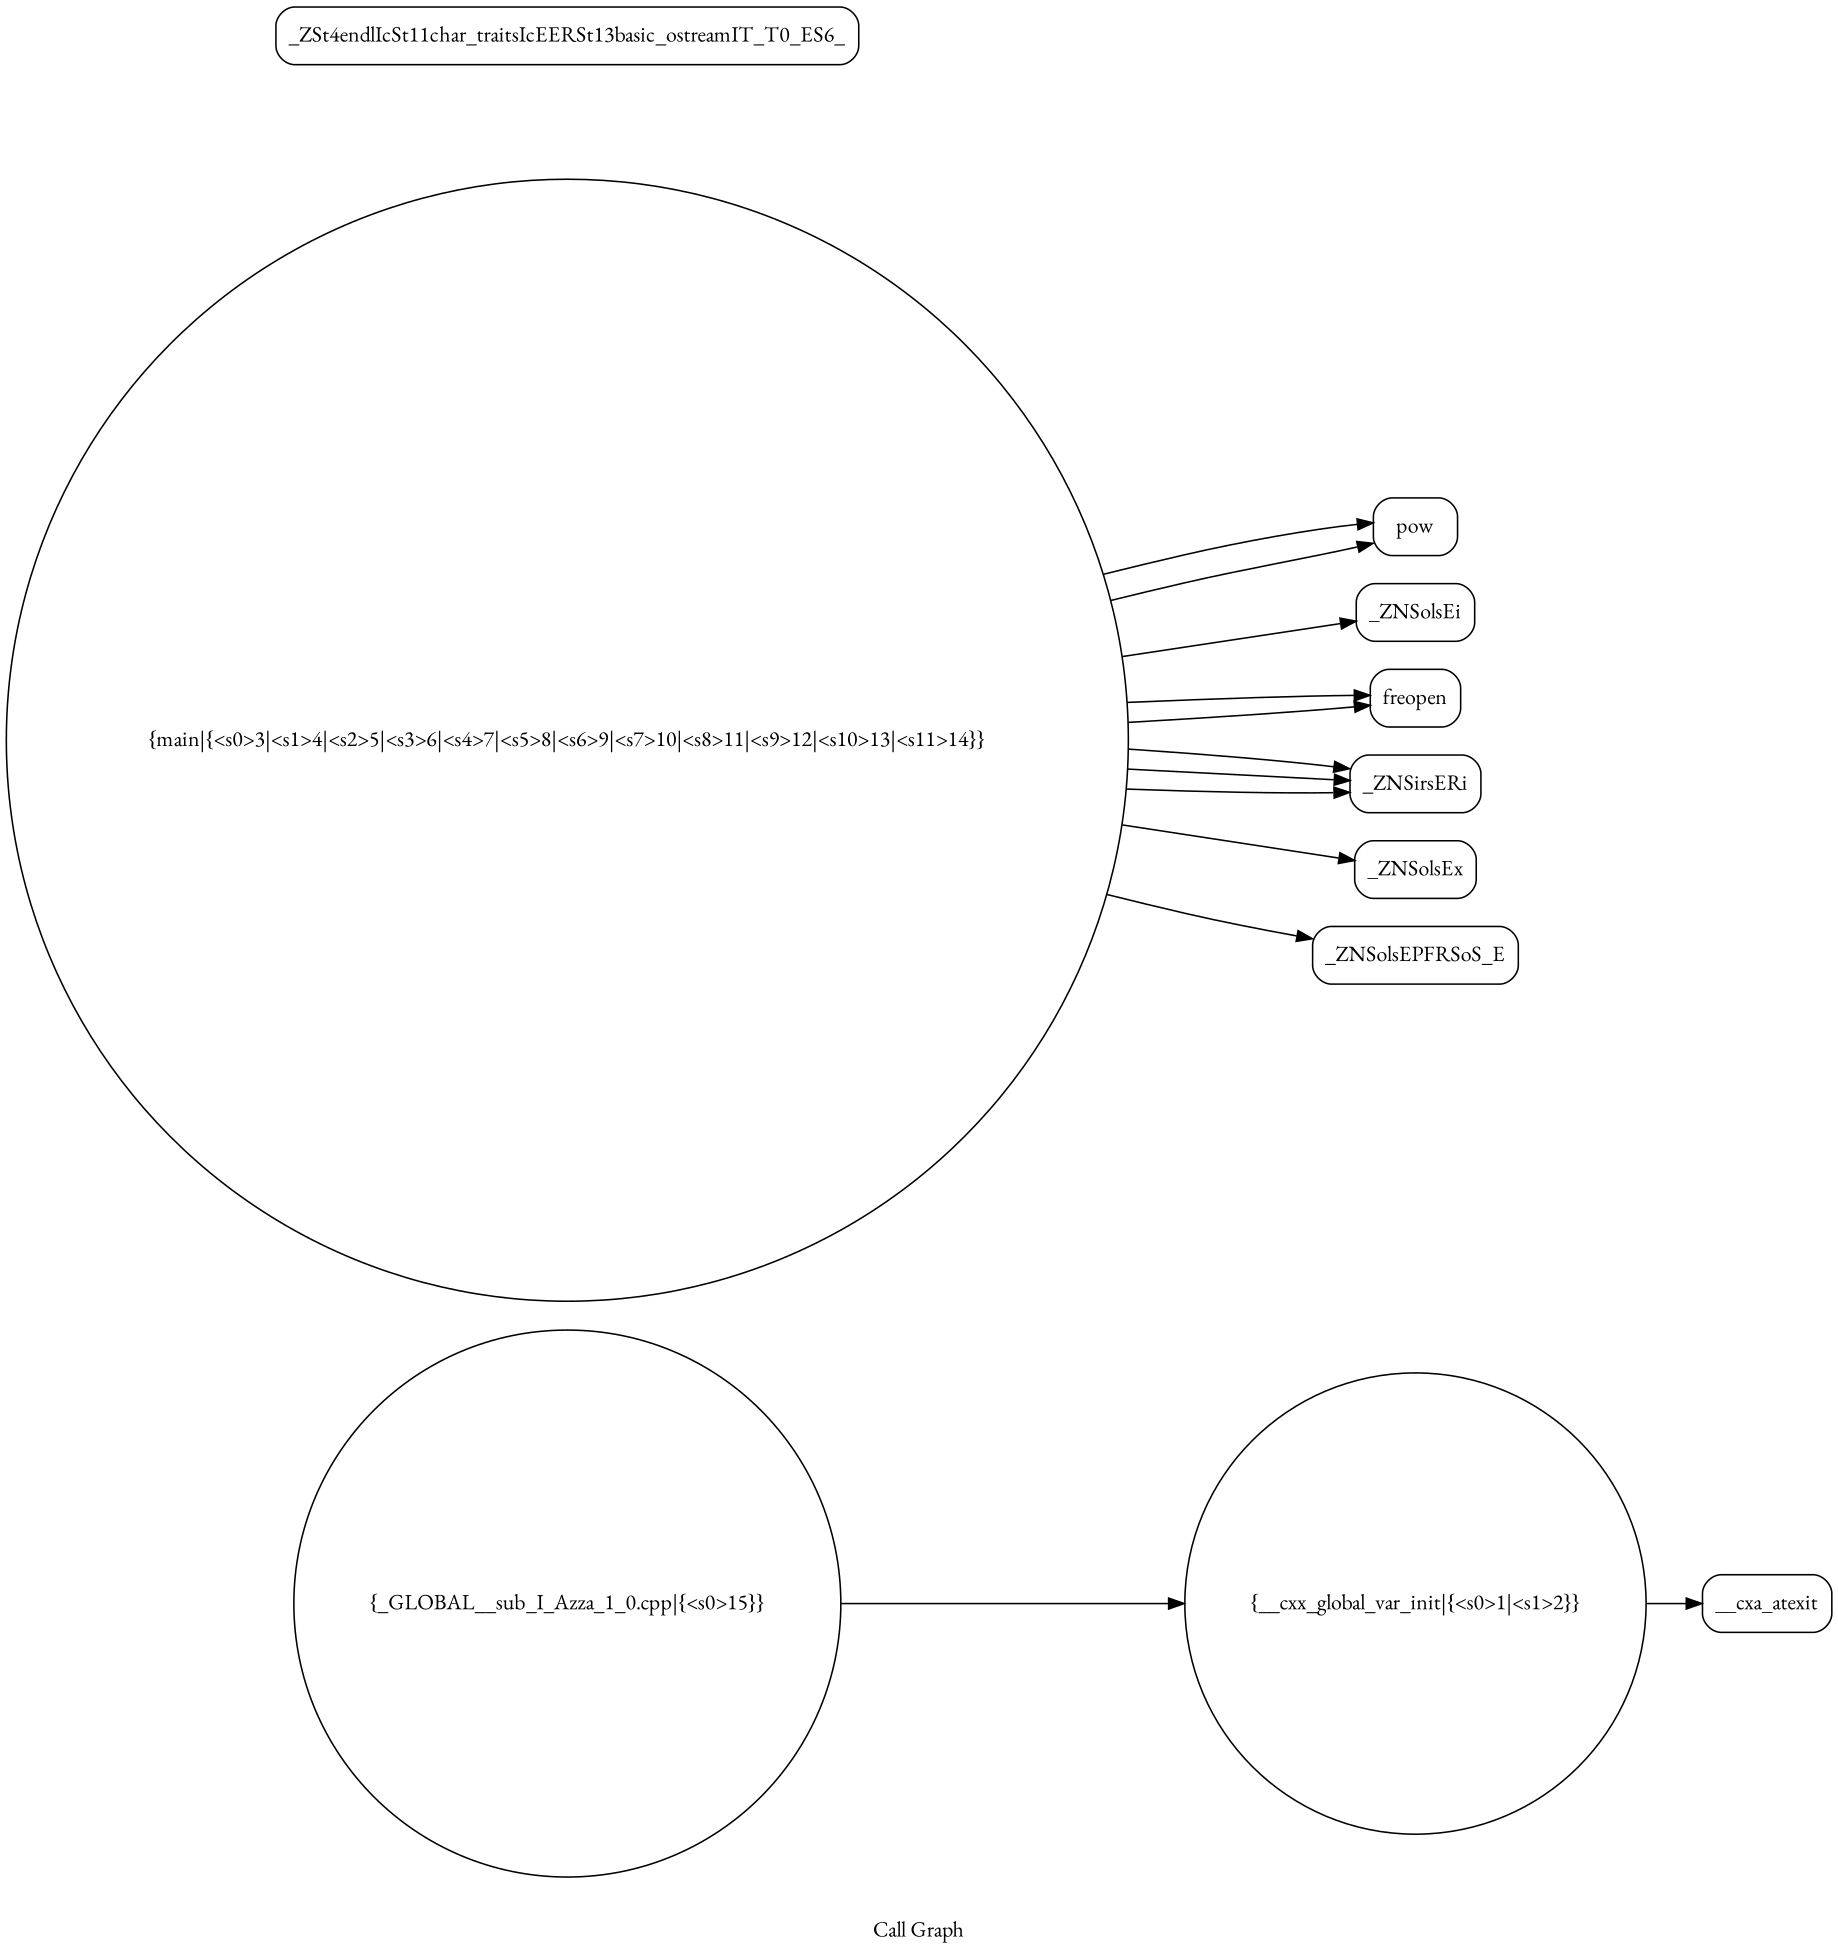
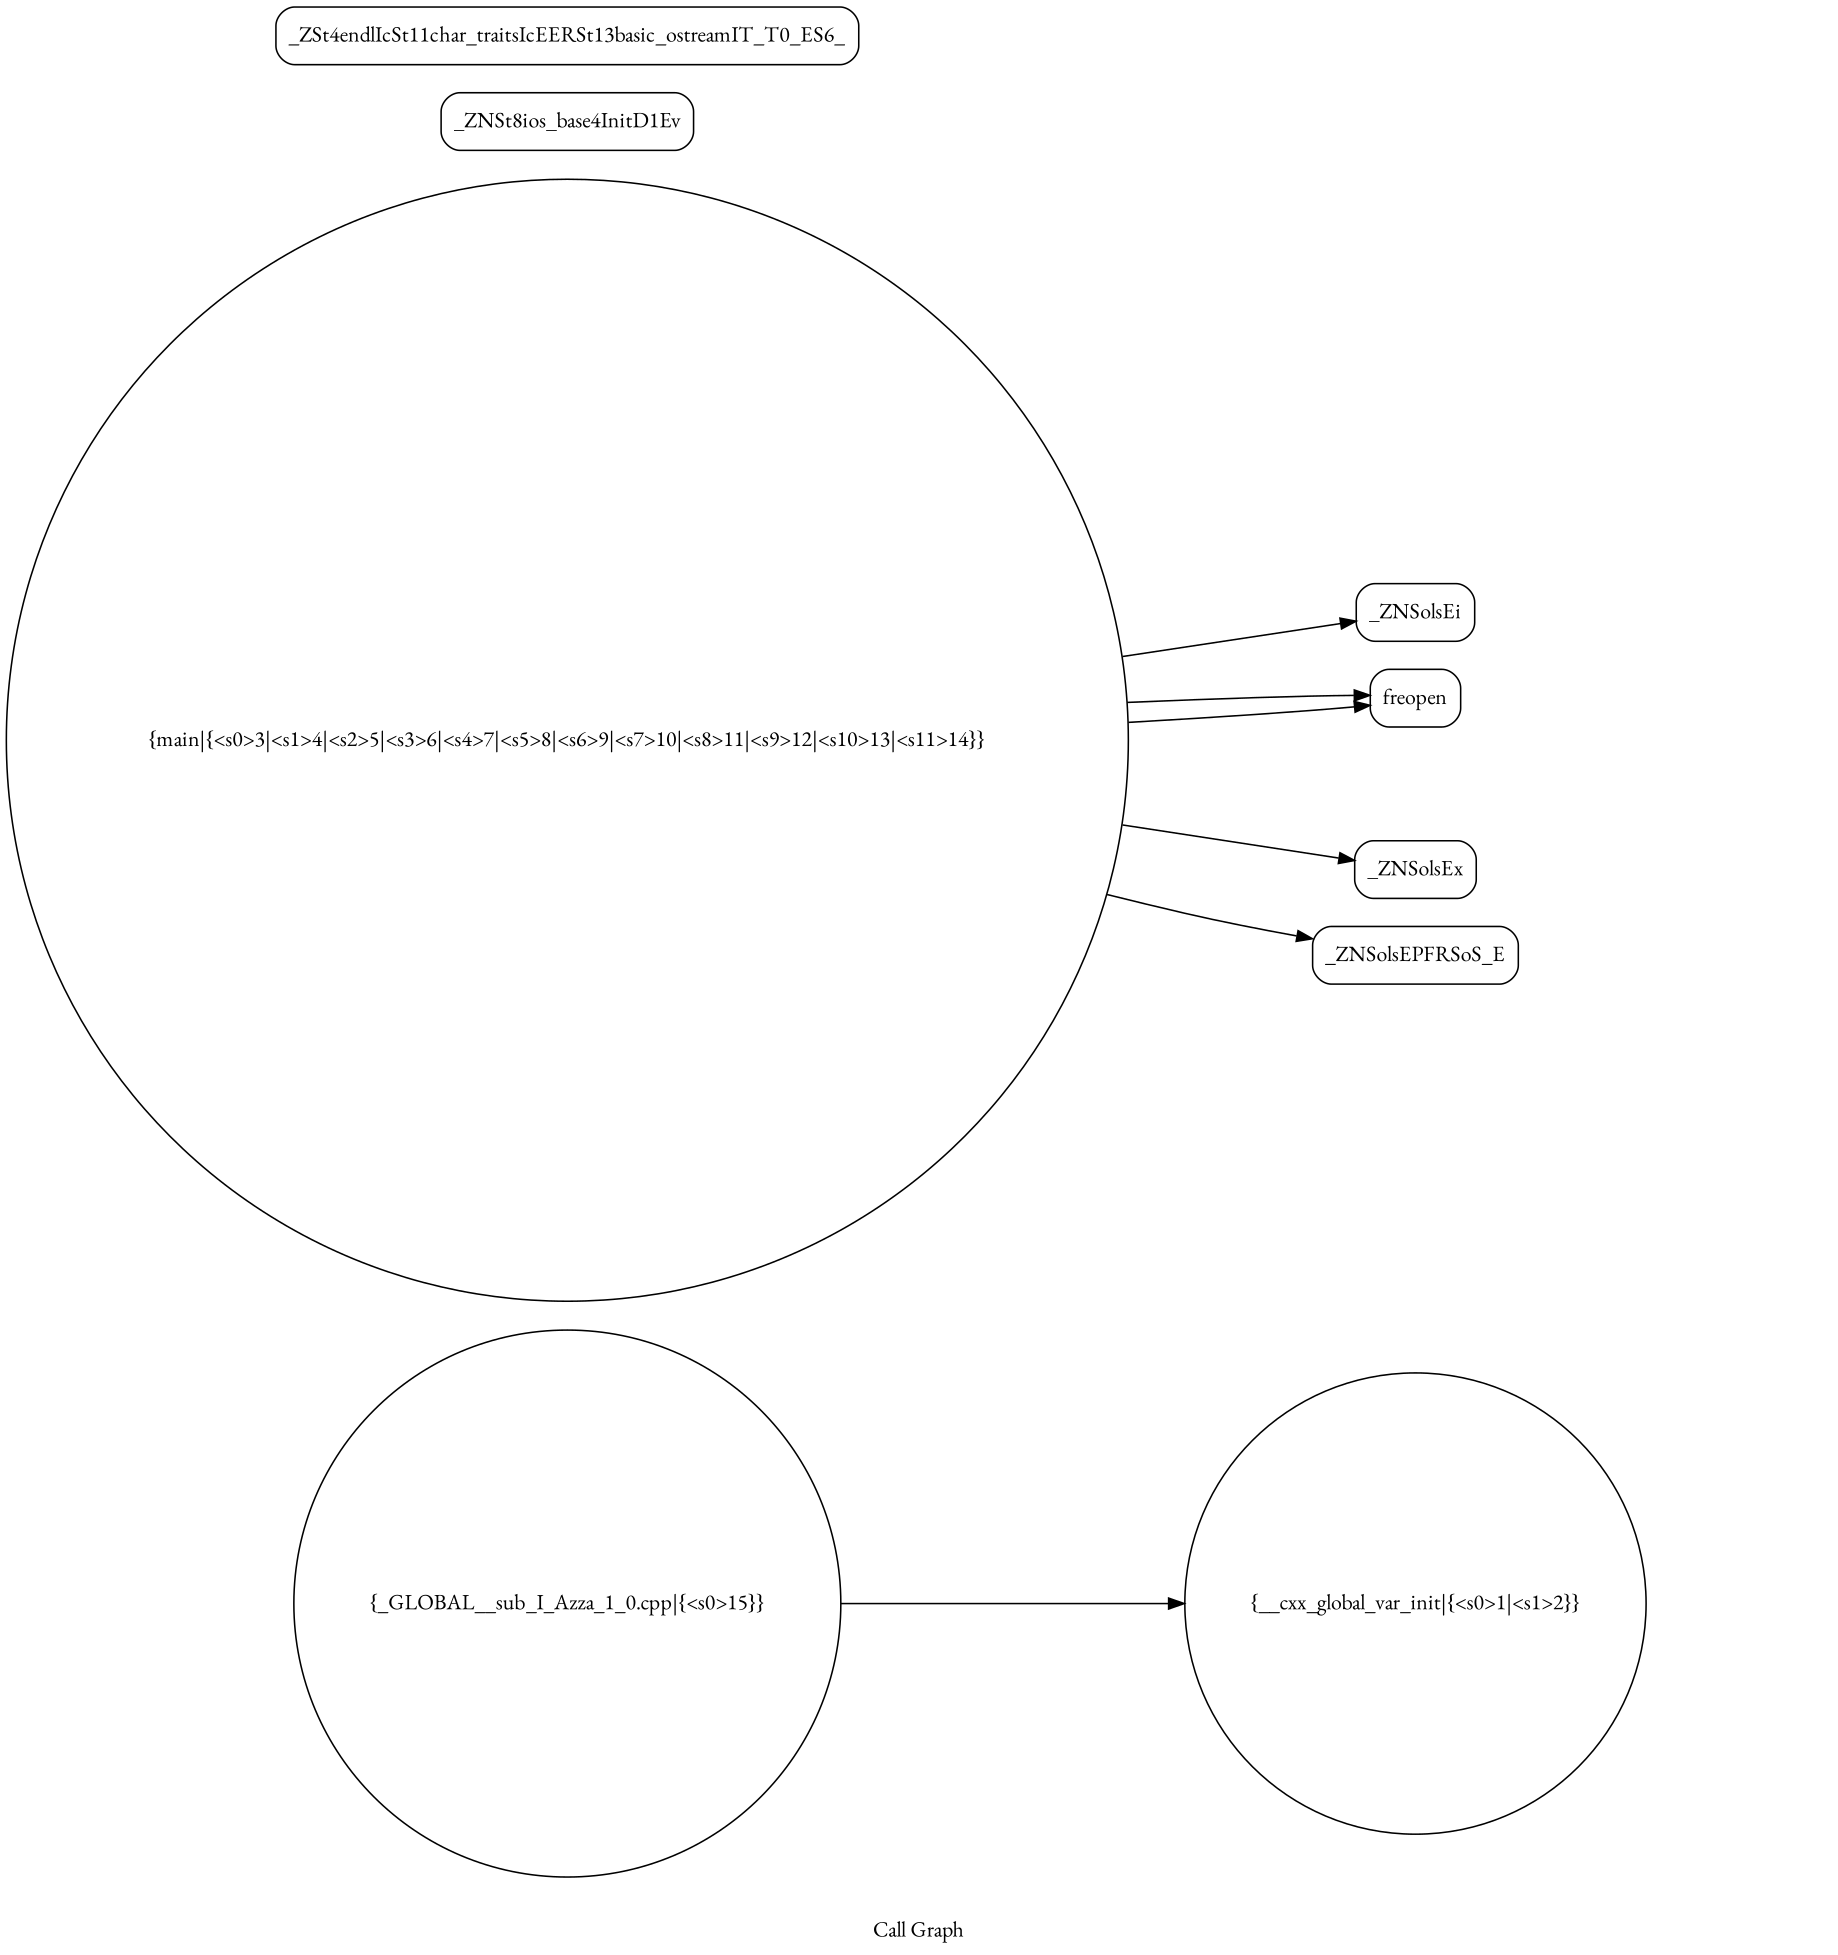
node "_ZNSt8ios_base4InitD1Ev": added
node "pow": removed
node "_ZNSirsERi": removed
node "__cxa_atexit": removed
